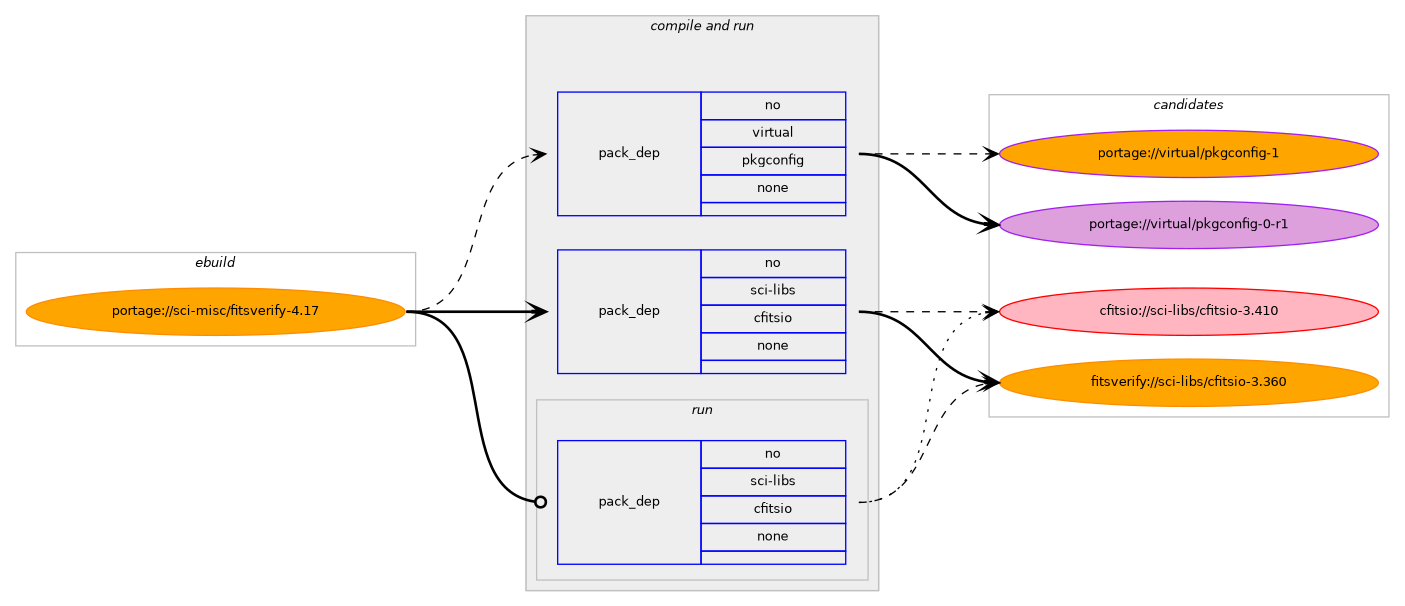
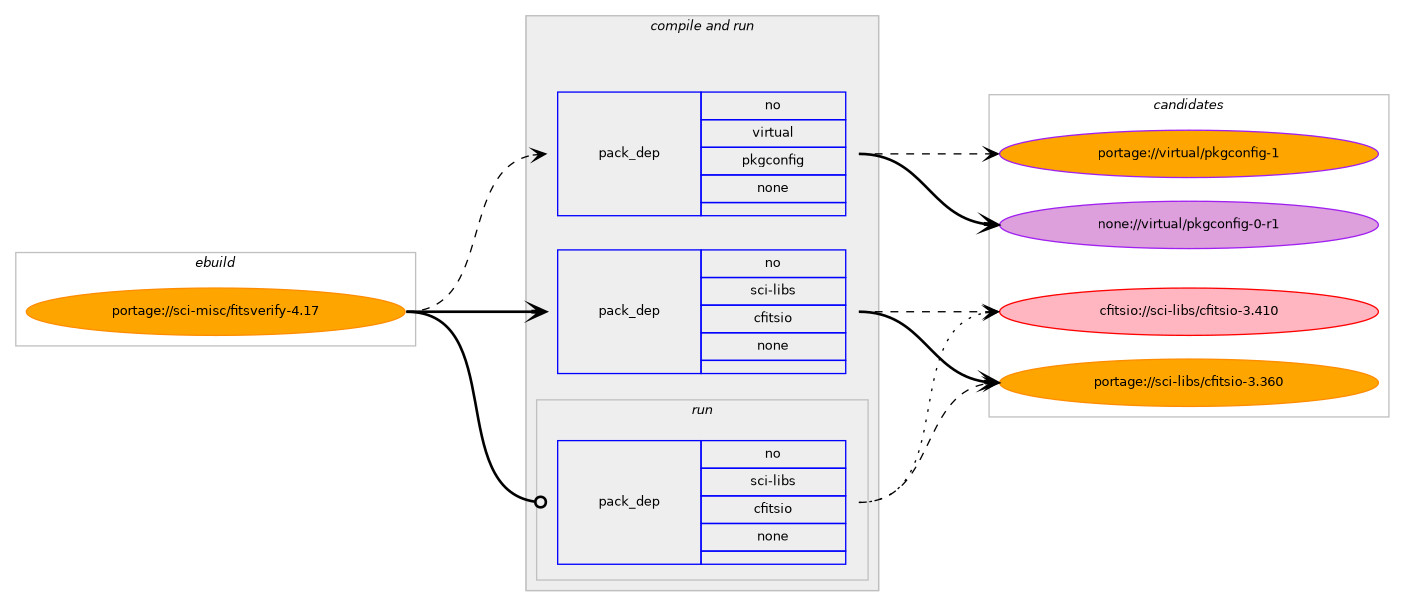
node "portage://virtual/pkgconfig-0-r1": label "portage://virtual/pkgconfig-0-r1" -> "none://virtual/pkgconfig-0-r1"
node "fitsverify://sci-libs/cfitsio-3.360": label "fitsverify://sci-libs/cfitsio-3.360" -> "portage://sci-libs/cfitsio-3.360"
